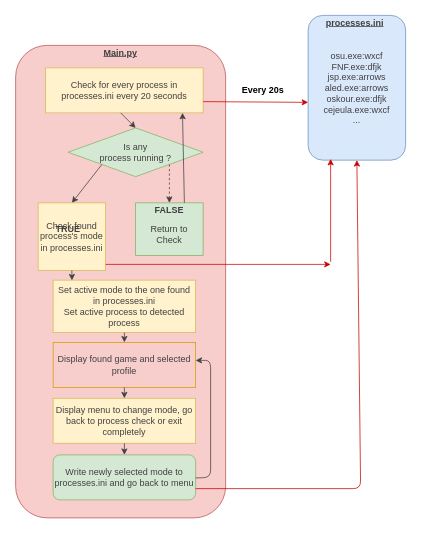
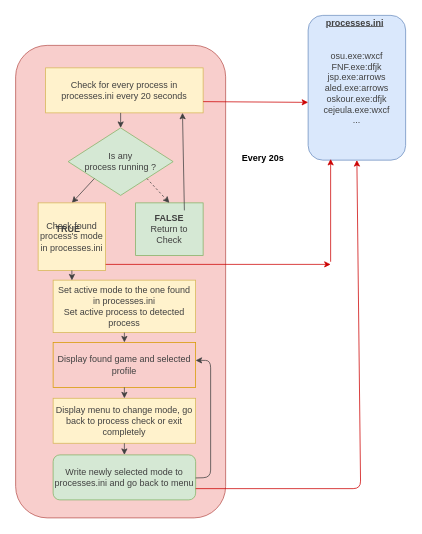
node "Main.py": removed
node "Every 20s": moved (263, 90) -> (263, 158)
node "Is any process running ?": size 135x49 -> 105x68
node "FALSE": moved (169, 210) -> (169, 218)
